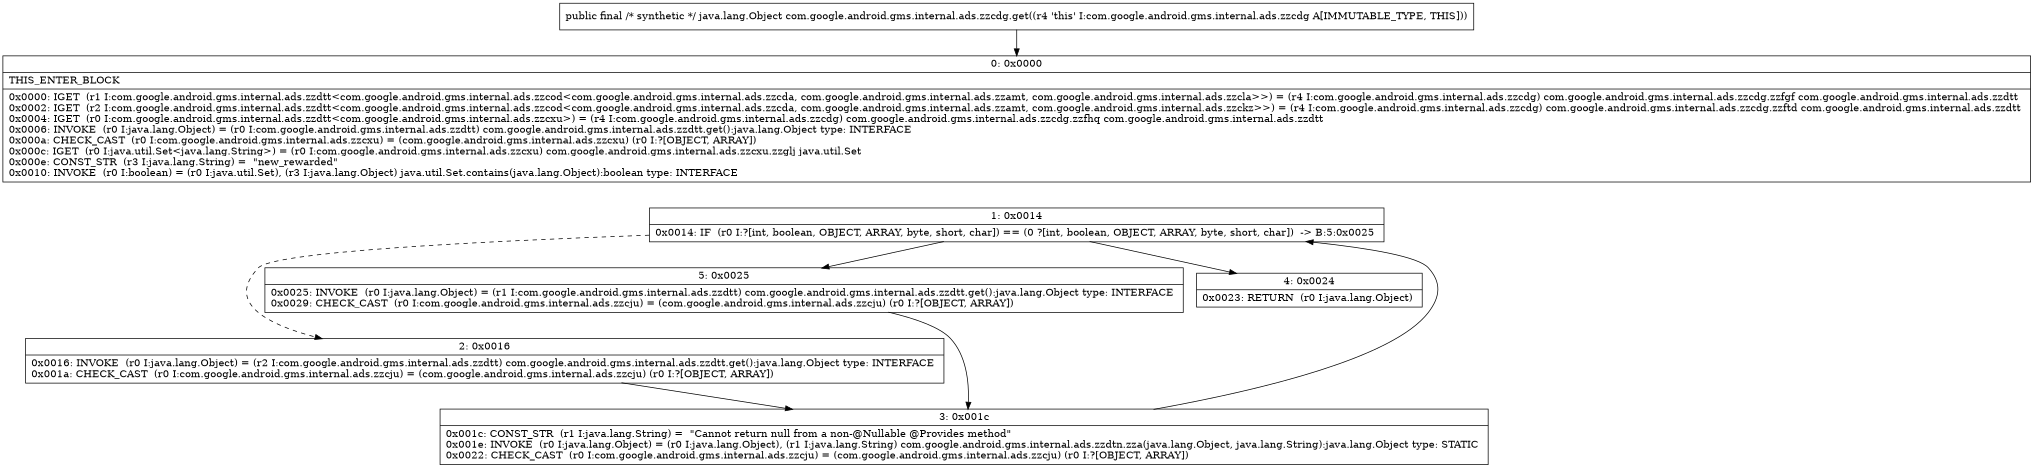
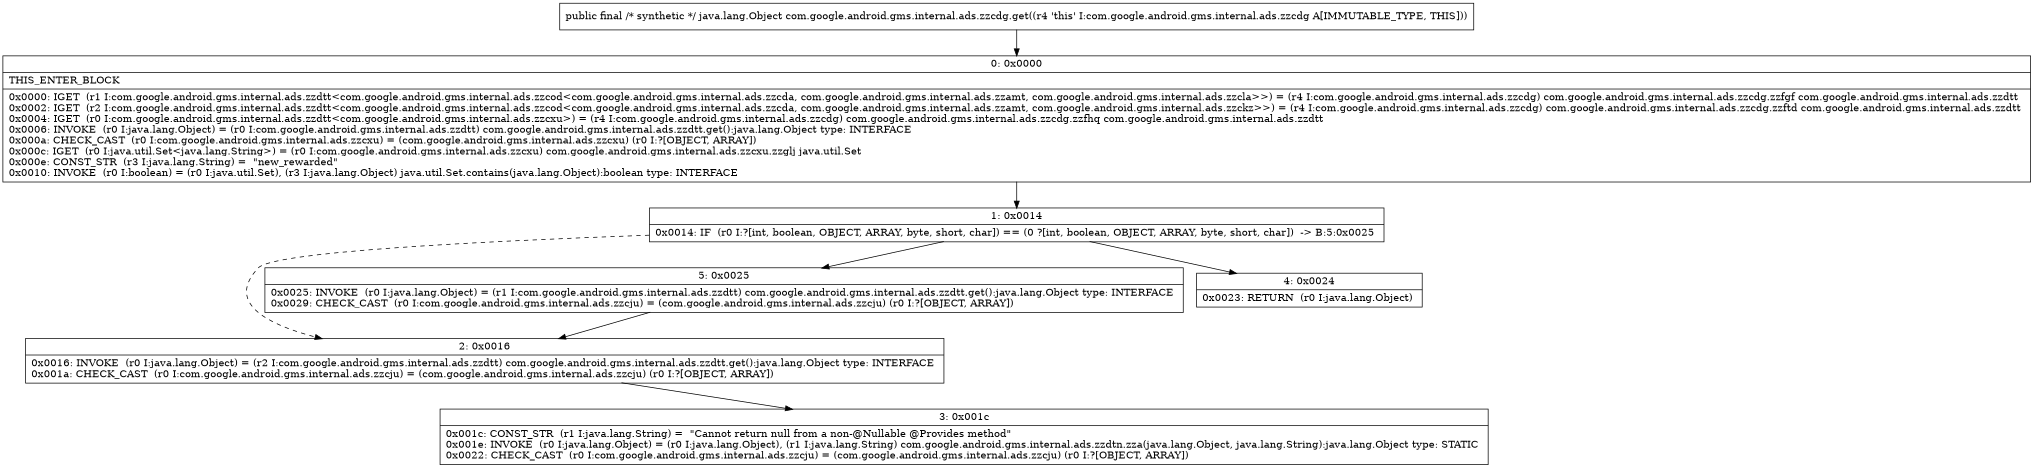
edge "5: 0x0025" -> "3: 0x001c": now "5: 0x0025" -> "2: 0x0016"
edge "3: 0x001c" -> "1: 0x0014": now "0: 0x0000" -> "1: 0x0014"
